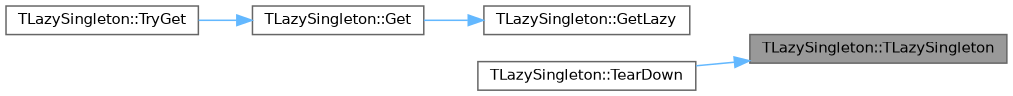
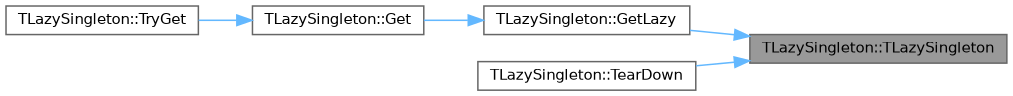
edge "TLazySingleton::GetLazy" -> "TLazySingleton::TLazySingleton": added
